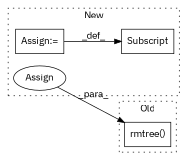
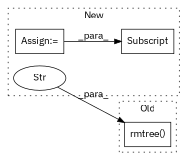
edge "Assign:=" -> "Subscript": label "_def_" -> "_para_"
node "Assign": label "Assign" -> "Str"
